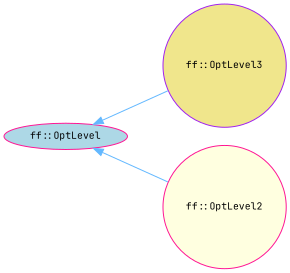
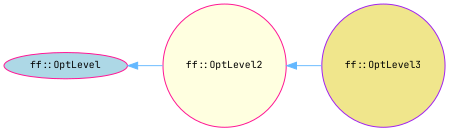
edge "ff::OptLevel3" -> "ff::OptLevel": now "ff::OptLevel3" -> "ff::OptLevel2"
